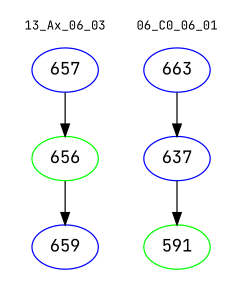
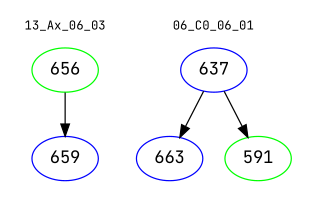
node "657": removed
edge "663" -> "637": reversed
